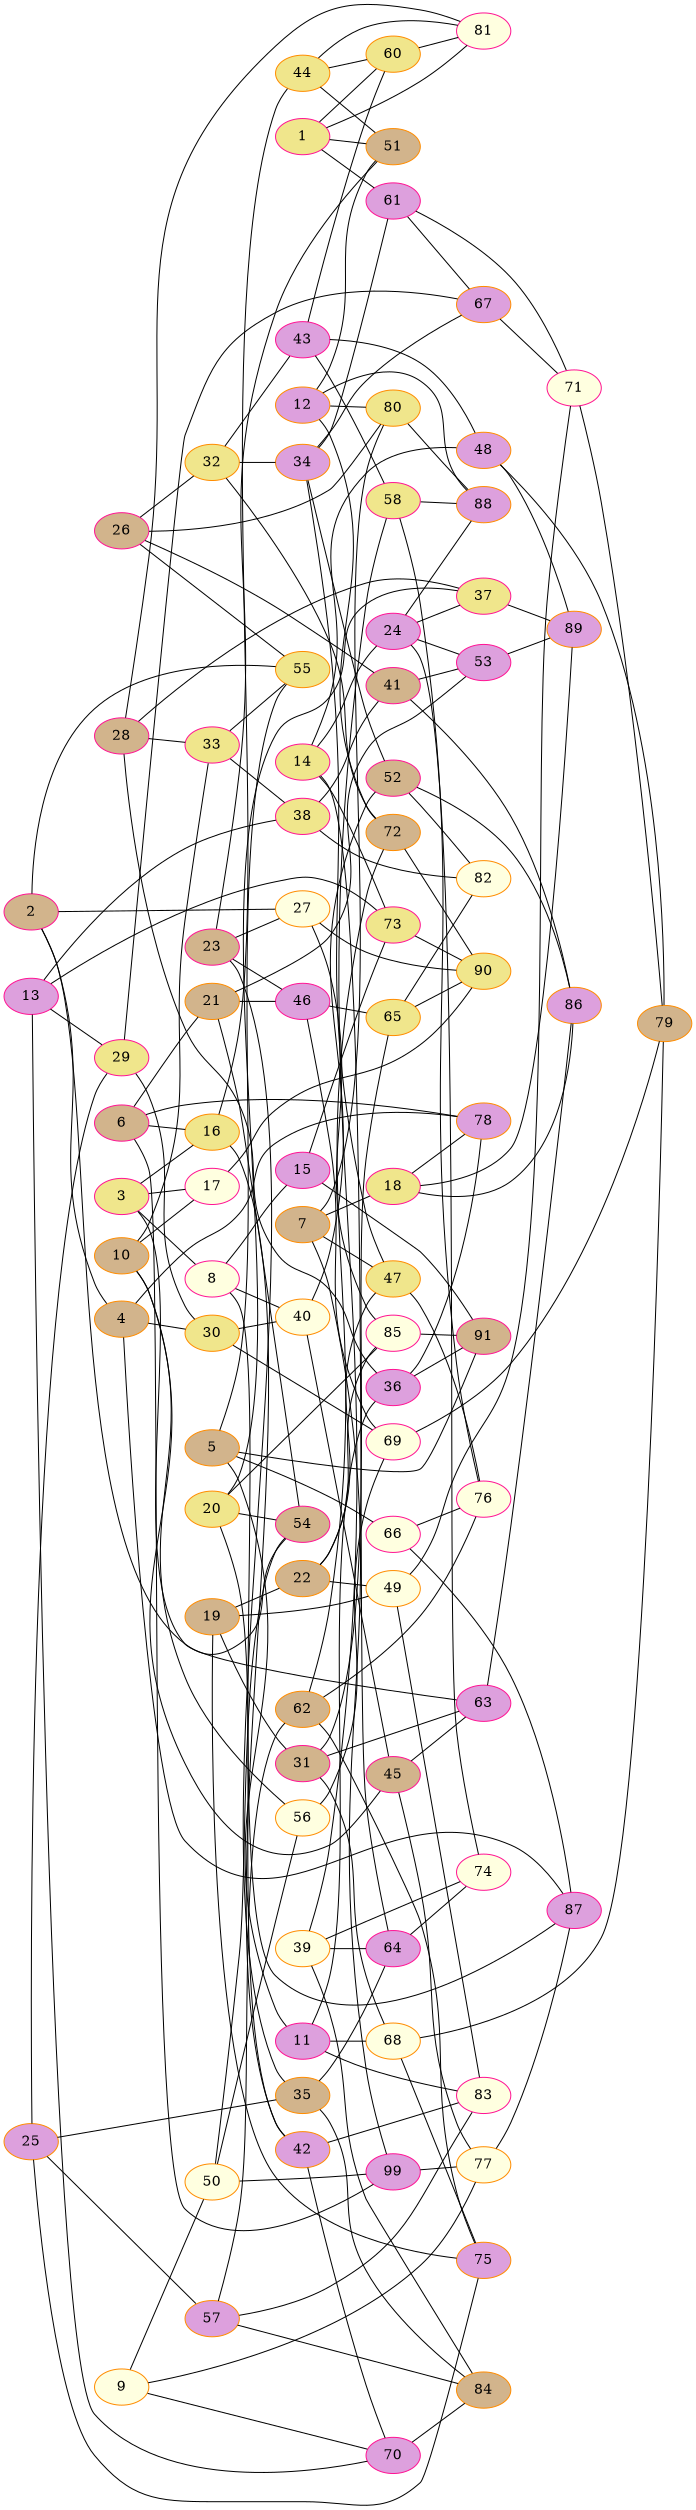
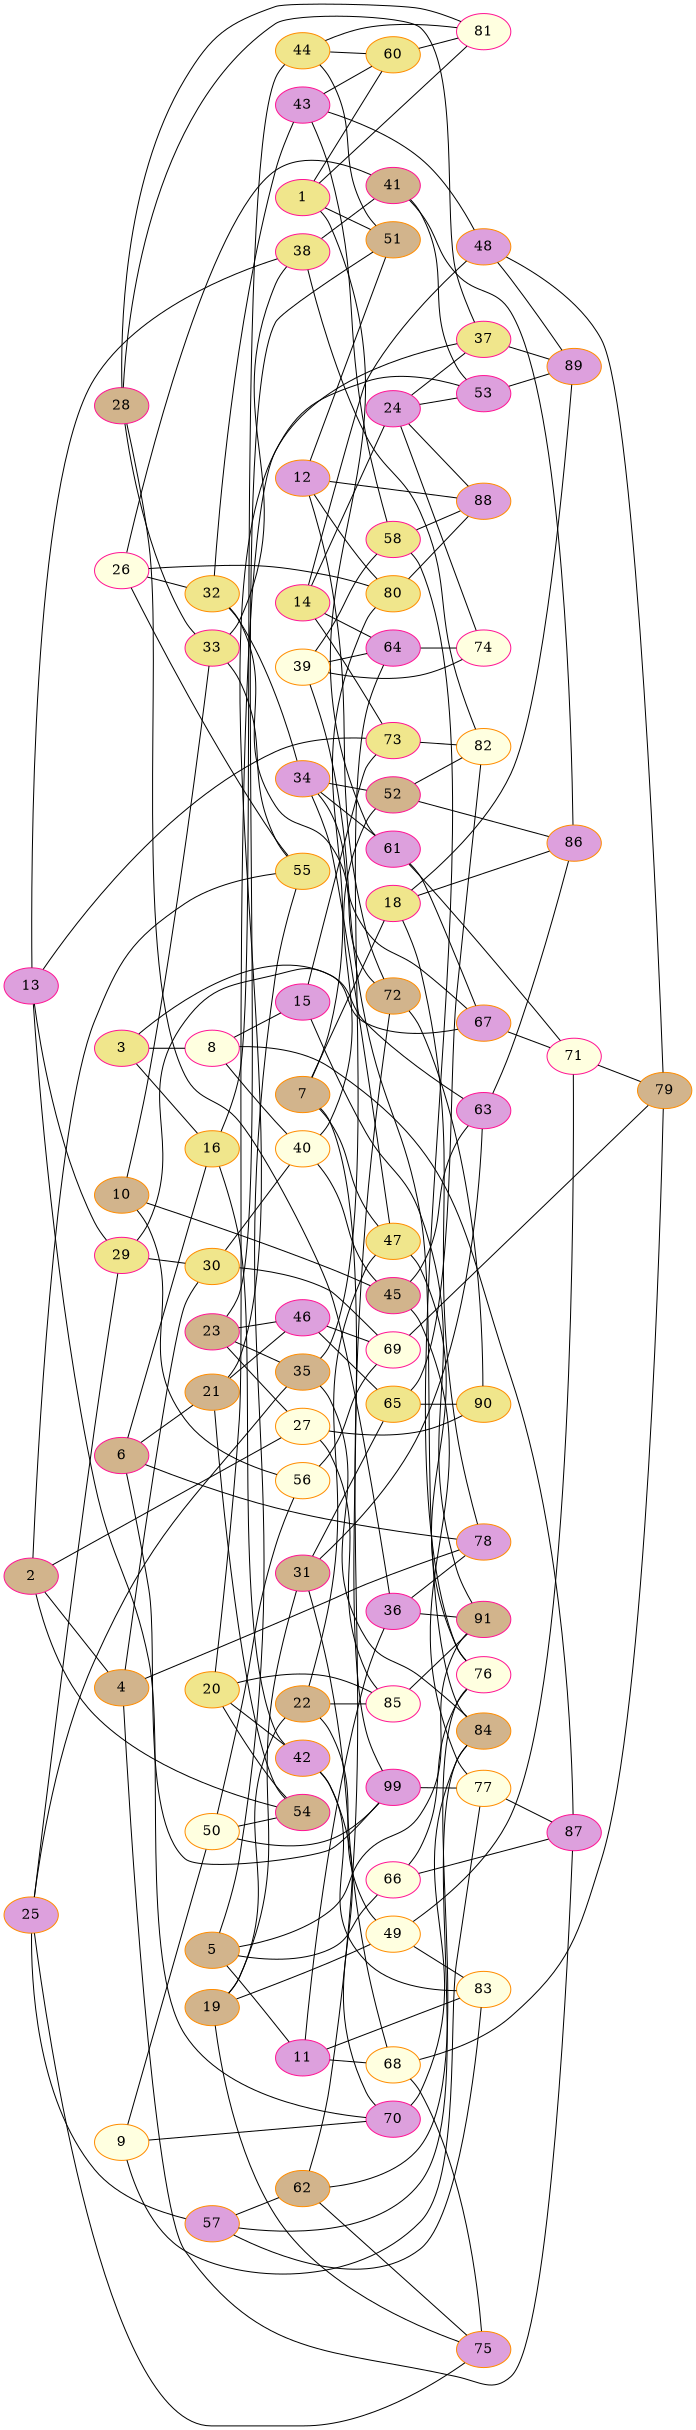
node "26": fillcolor tan -> lightyellow
edge "73" -- "90": now "73" -- "82"
node "17": removed
node "83": color deeppink -> darkorange
